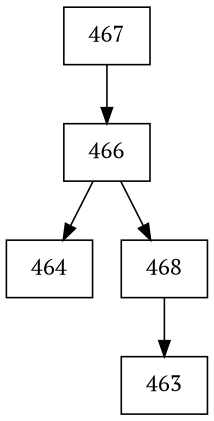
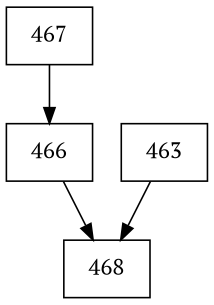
node "464": removed
edge "468" -> "463": reversed
